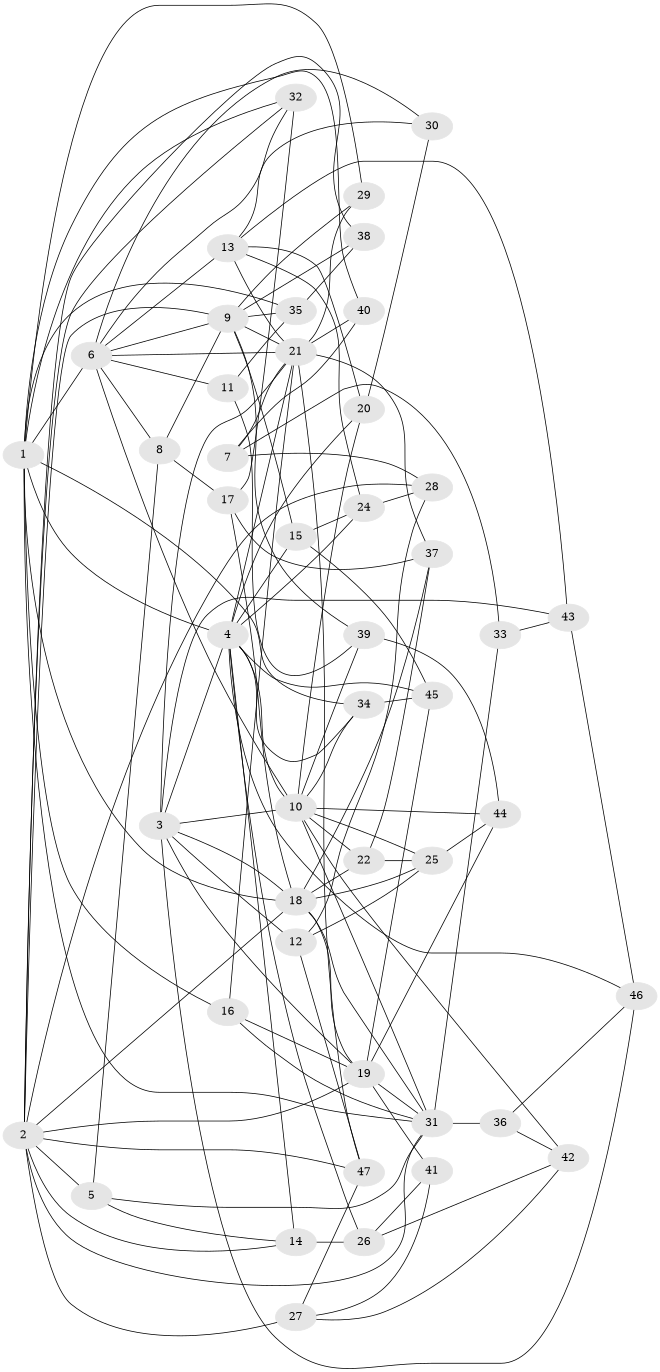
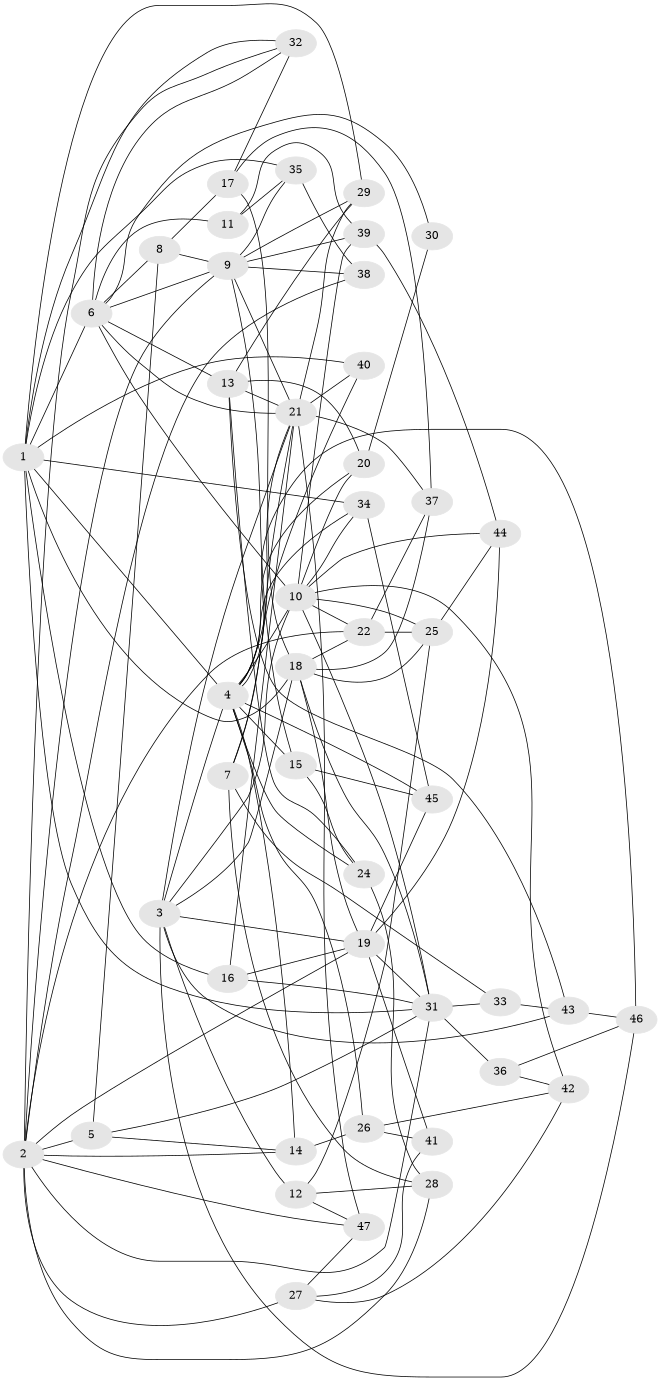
edge "30" -- "13": now "29" -- "13"
edge "18" -- "2": now "22" -- "2"
